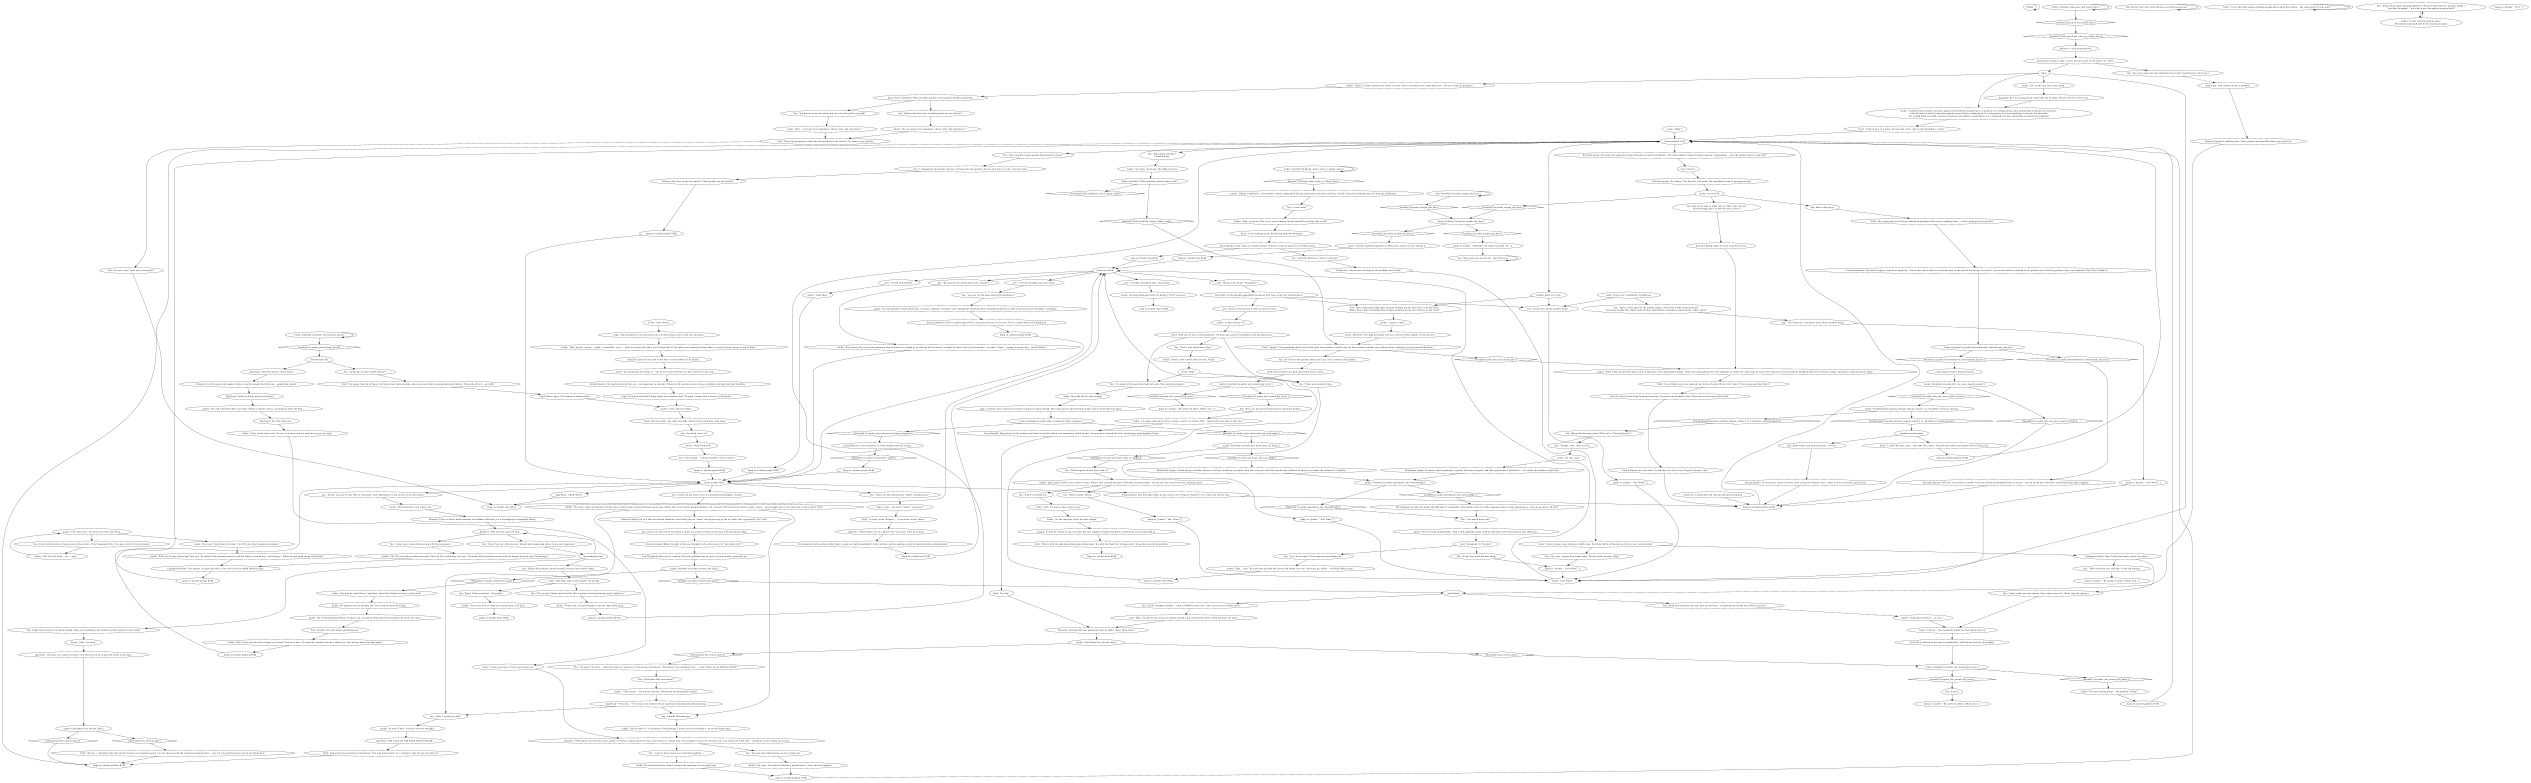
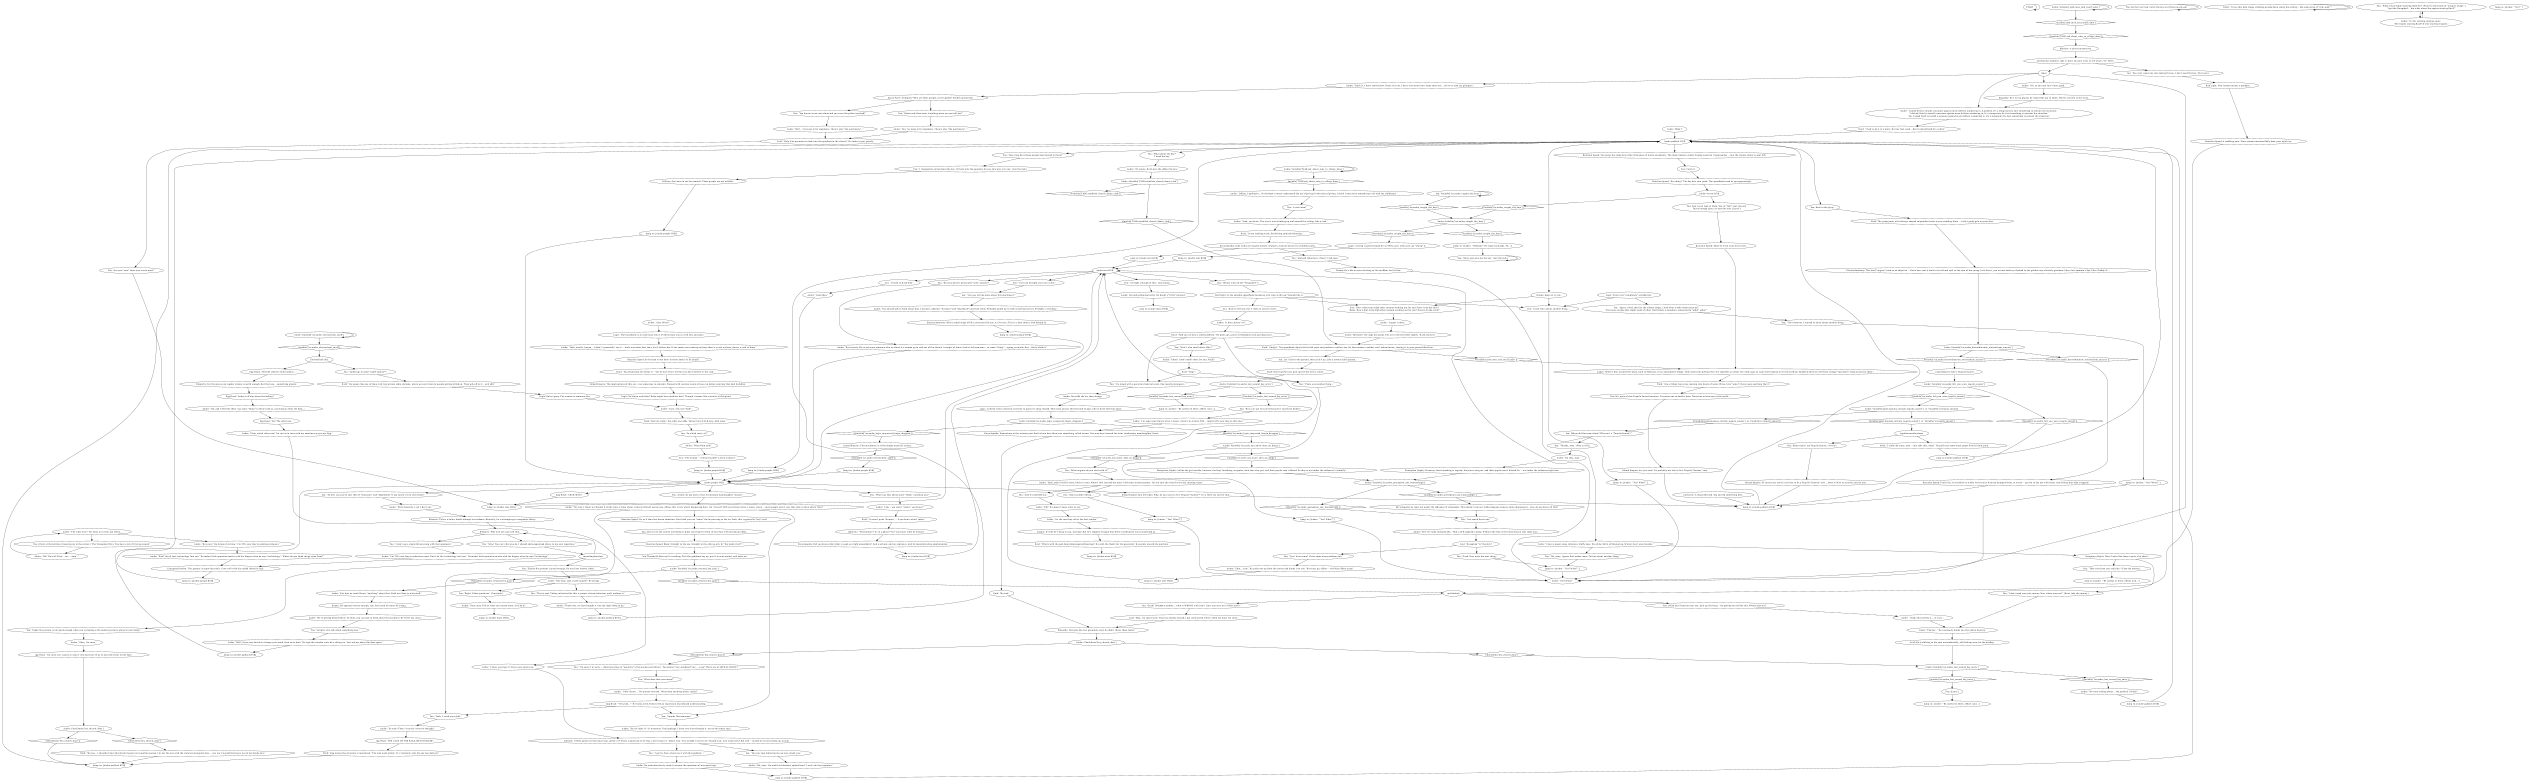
edge "Andre victory HUB" -> "You: Bask in the glory.": now "Andre padlock HUB" -> "You: Bask in the glory."
